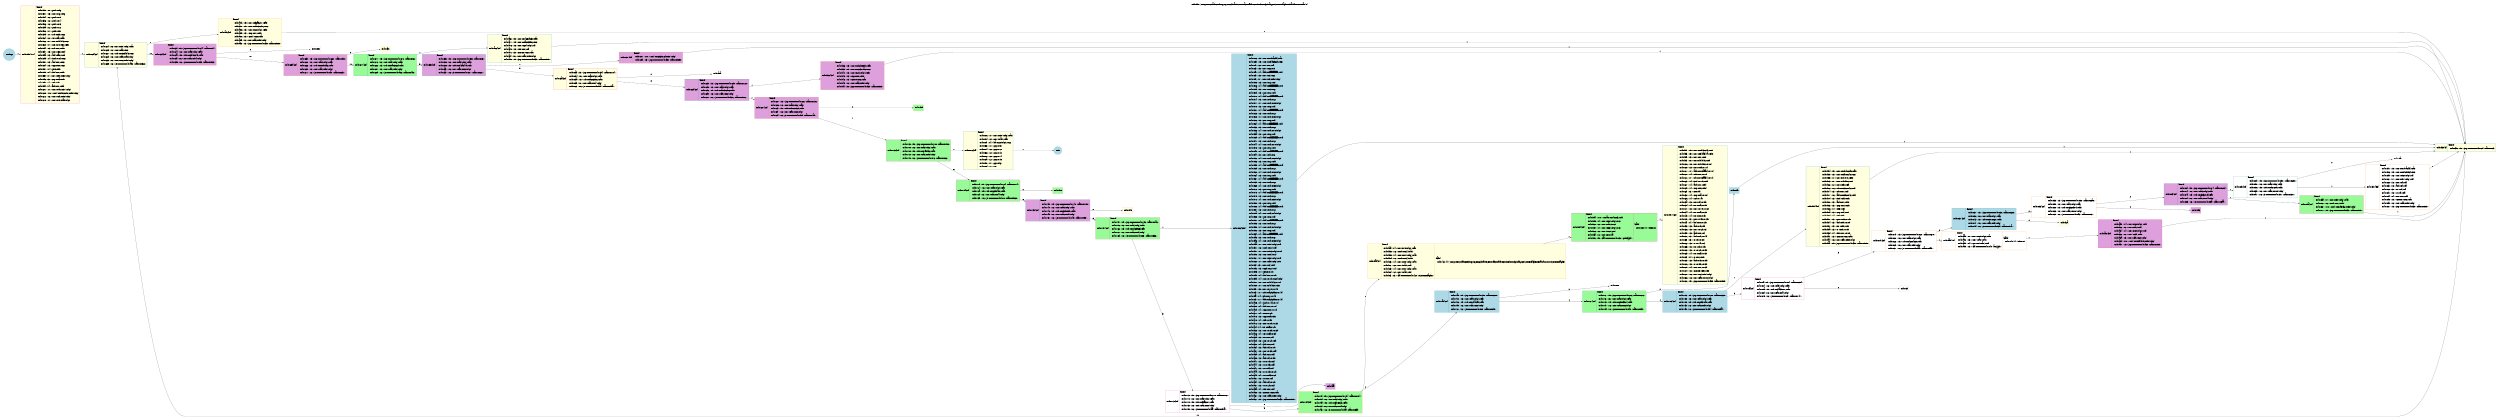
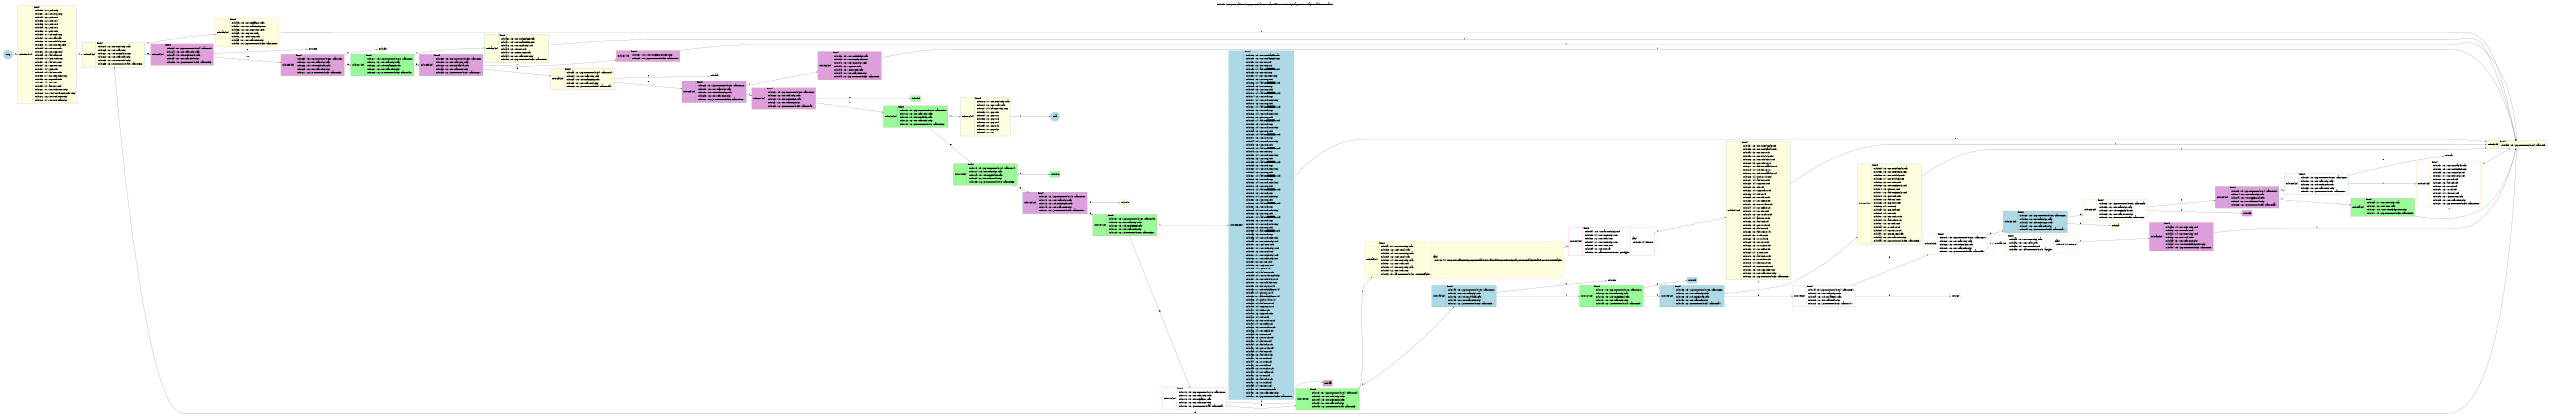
node "Desktop": label "Desktop" -> "Entry"
edge "0x401e4b" -> "0x401f39 [5]": now "0x401bf1 [160]" -> "0x401f39 [5]"
node "Exit": label "Exit" -> "Final"
node "0x401bd4 [29]": fillcolor palegreen -> white
